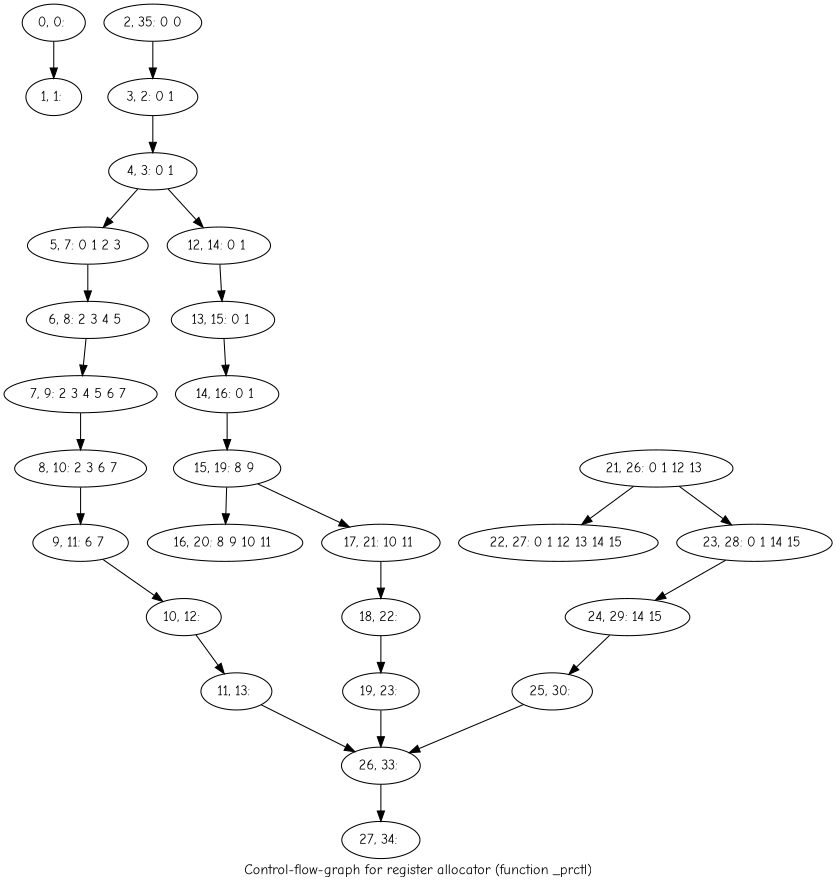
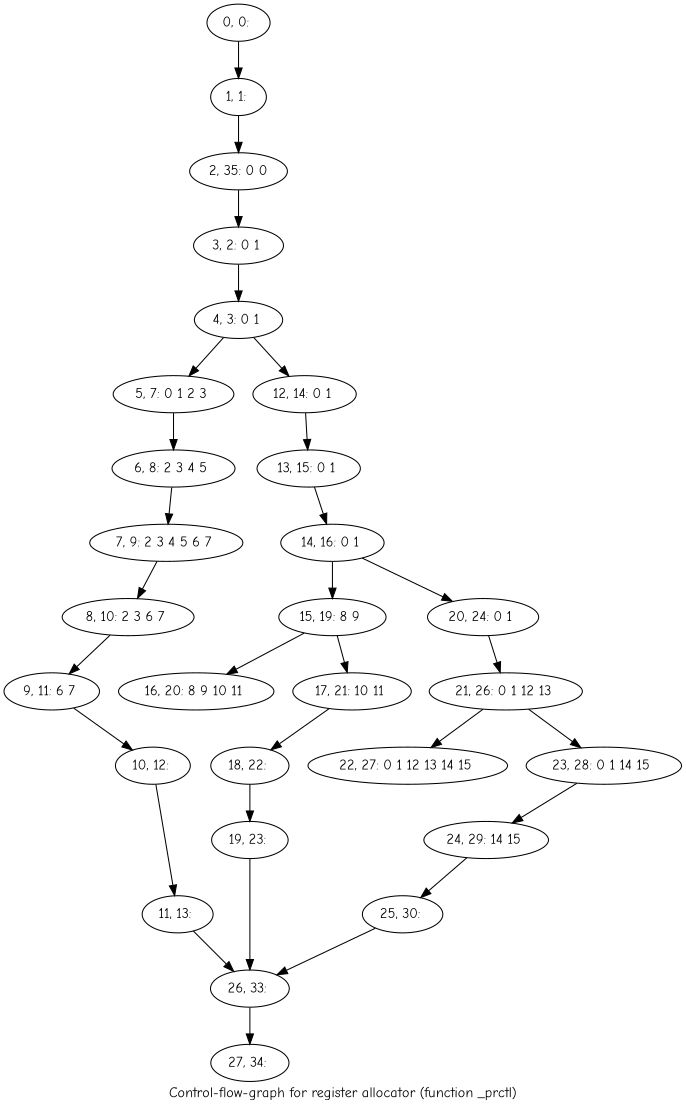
edge "1, 1:" -> "2, 35: 0 0": added
node "20, 24: 0 1": added
